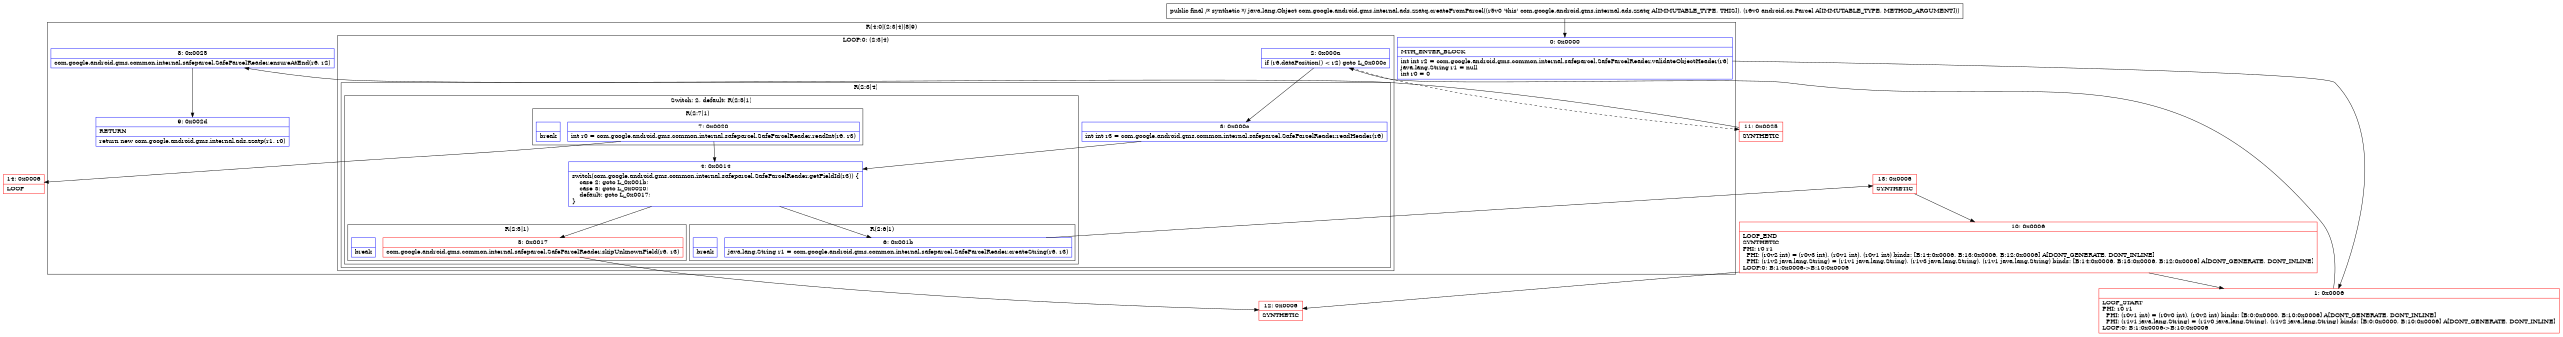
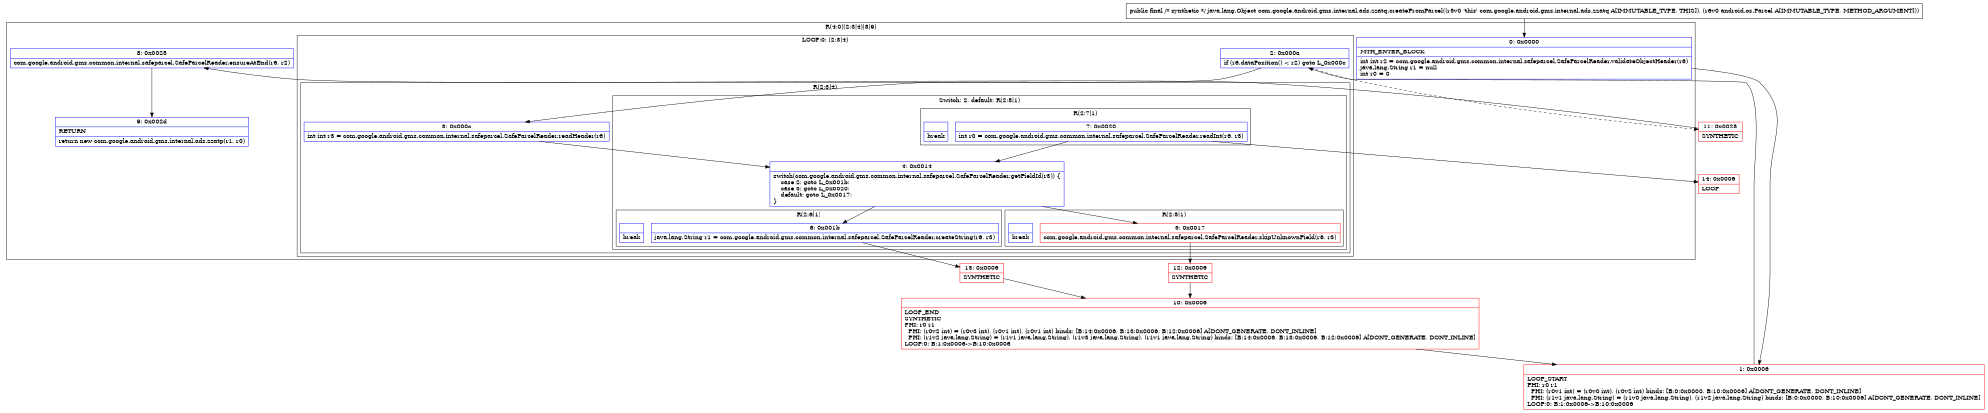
edge "10: 0x0006" -> "12: 0x0006": reversed
